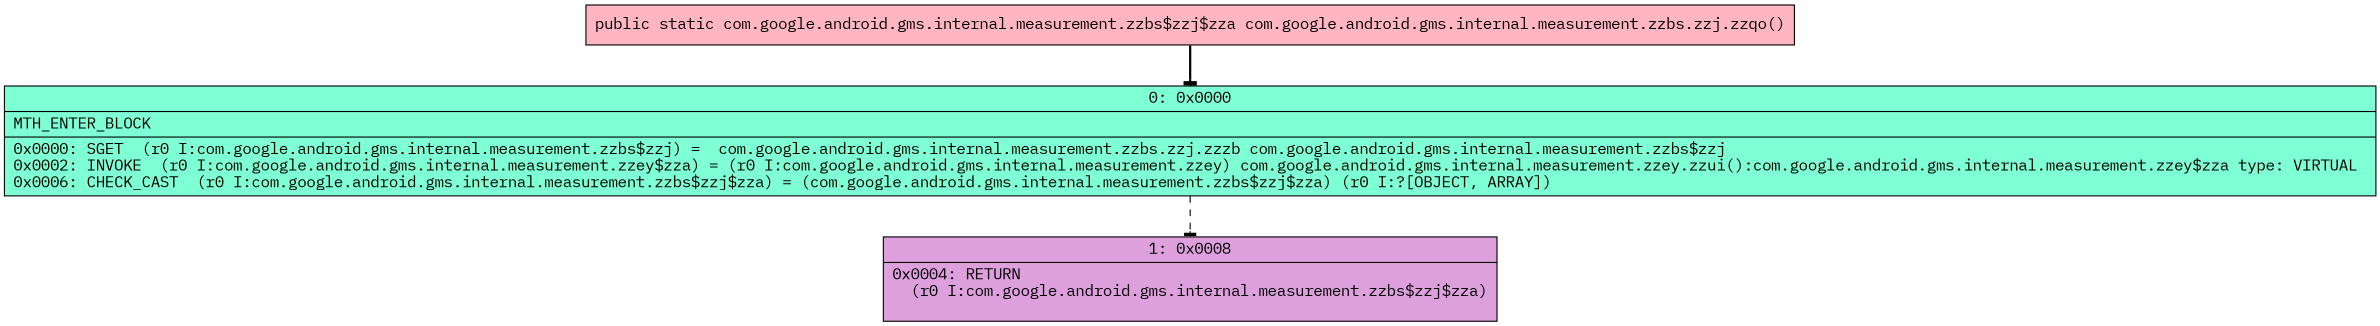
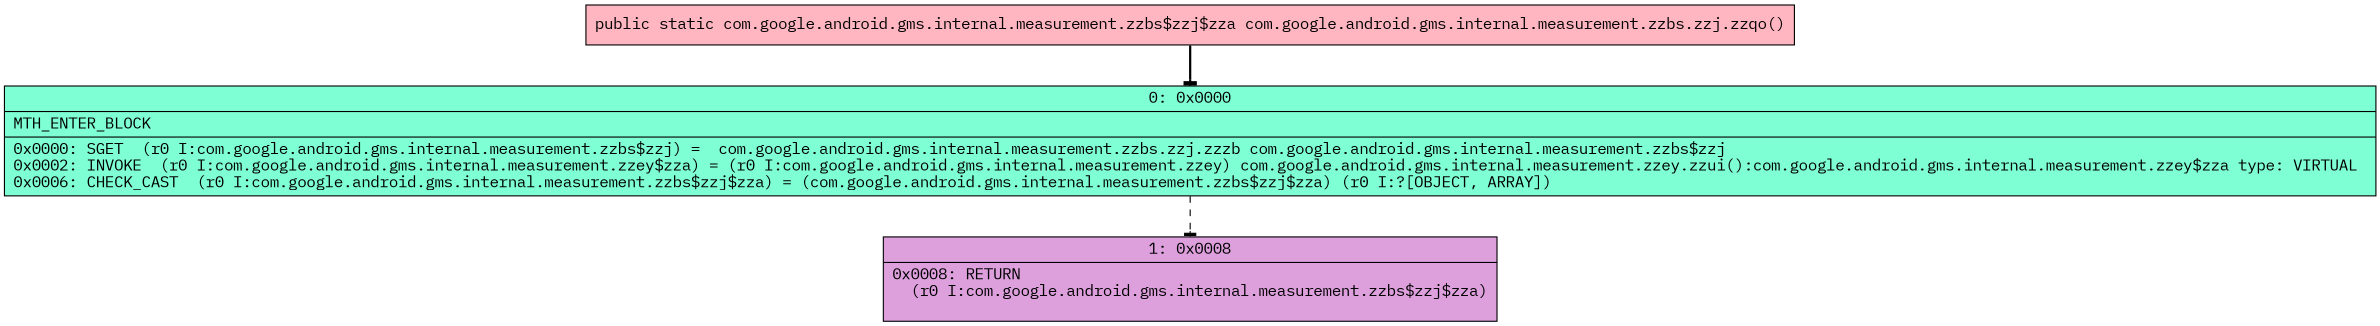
node "1: 0x0008": text "0x0004: RETURN" -> "0x0008: RETURN"
